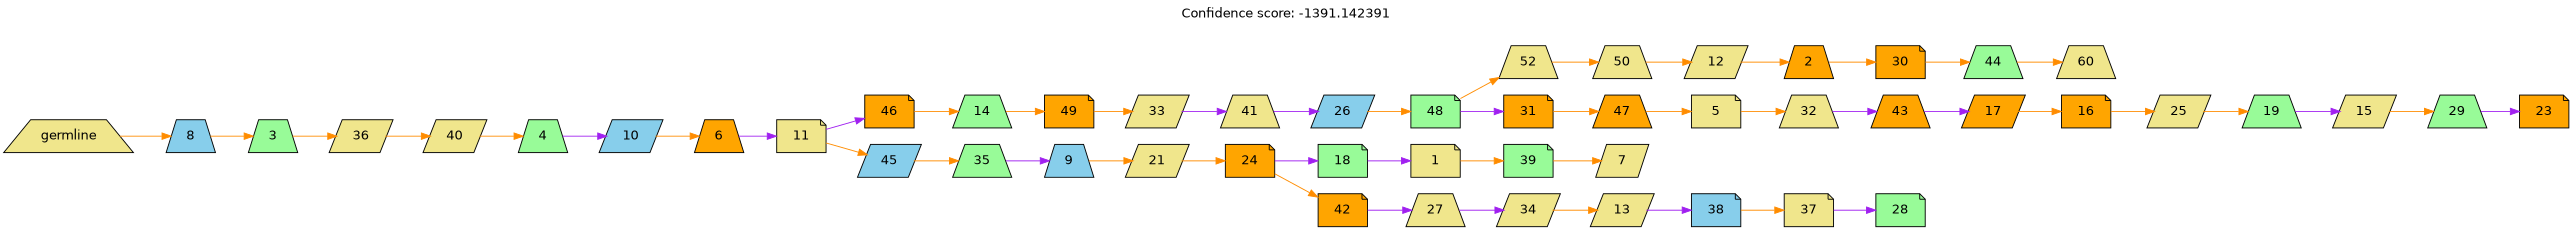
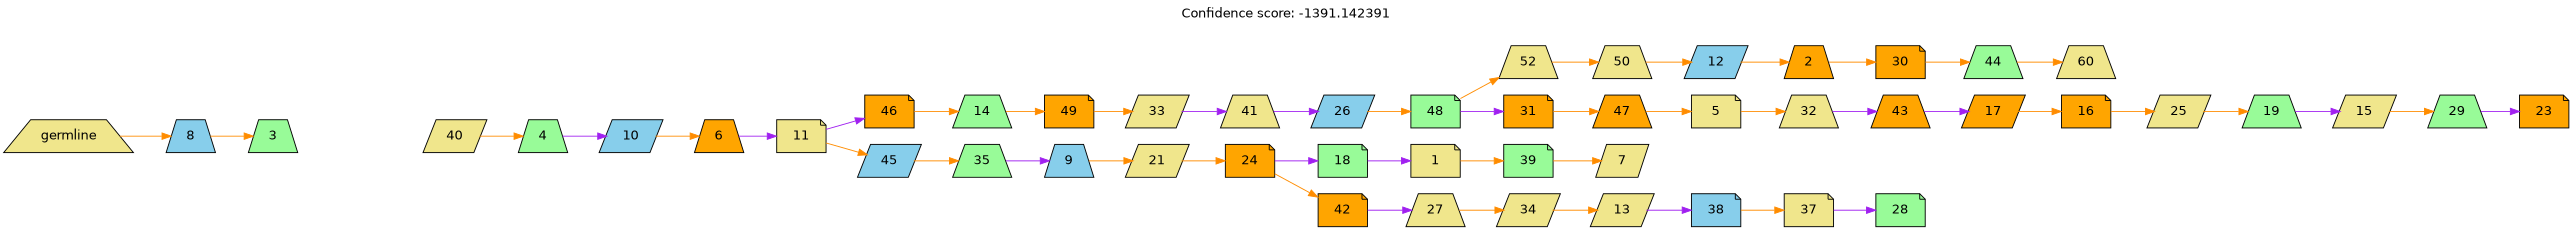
node "12": fillcolor khaki -> skyblue
node "36": removed
edge "27" -> "34": color purple -> darkorange
